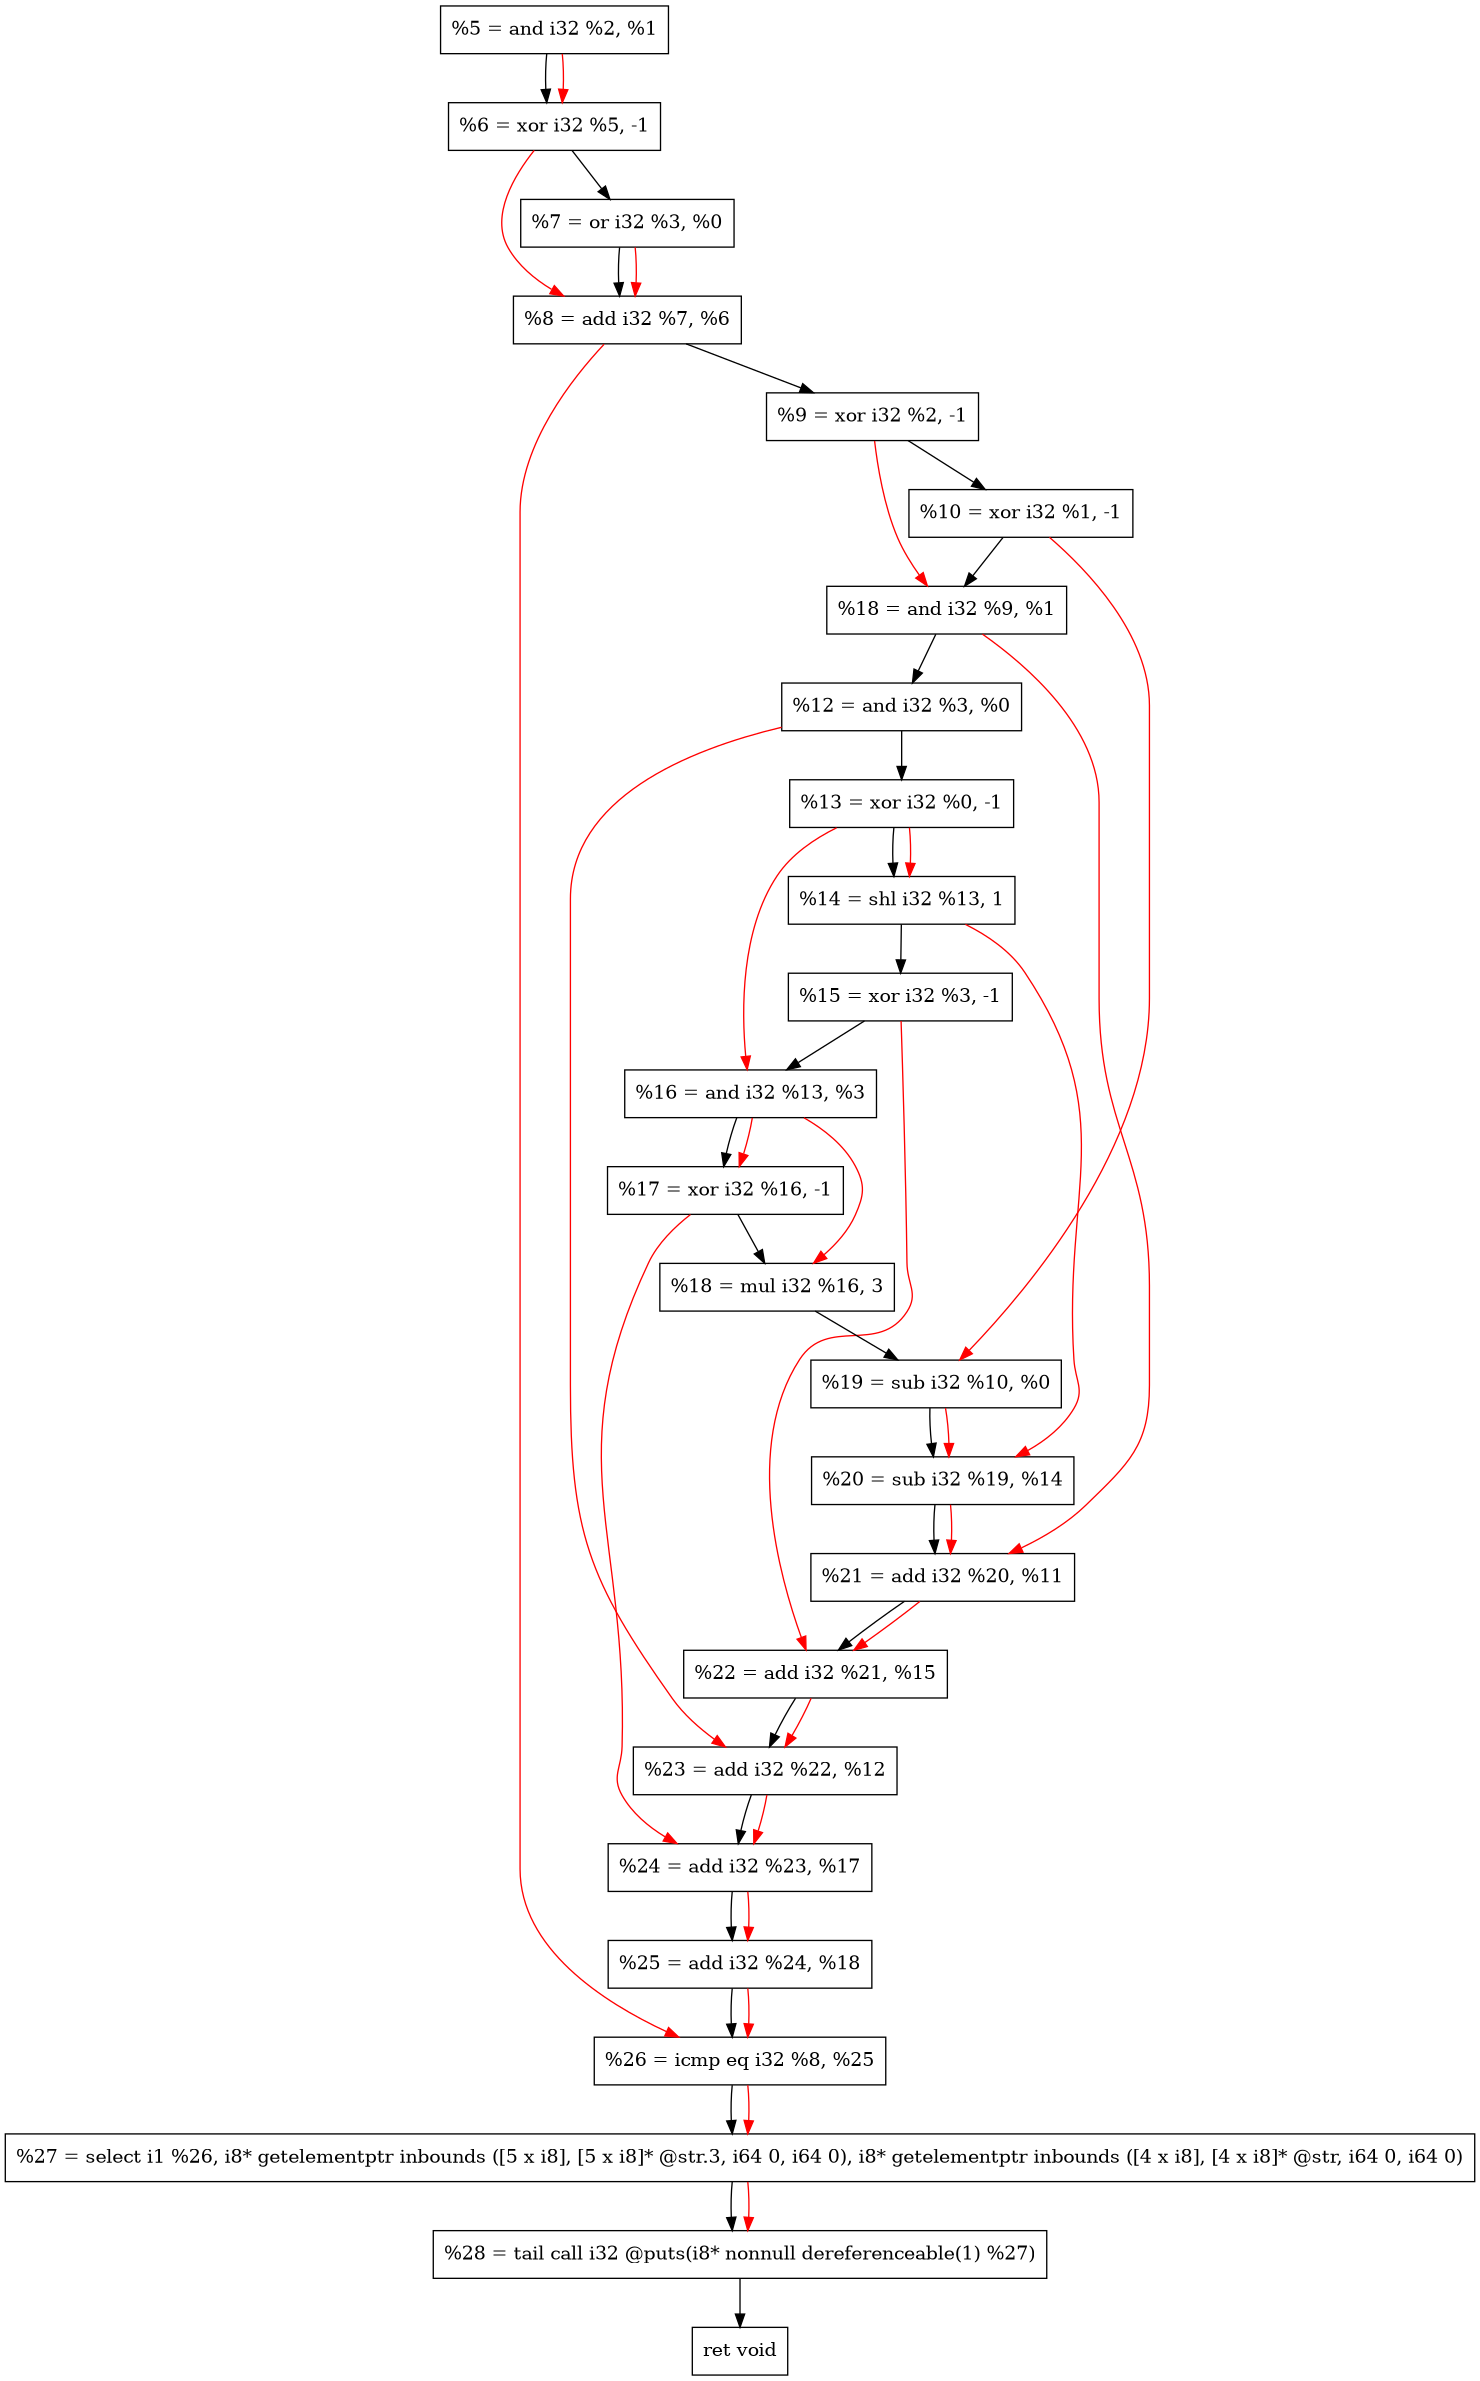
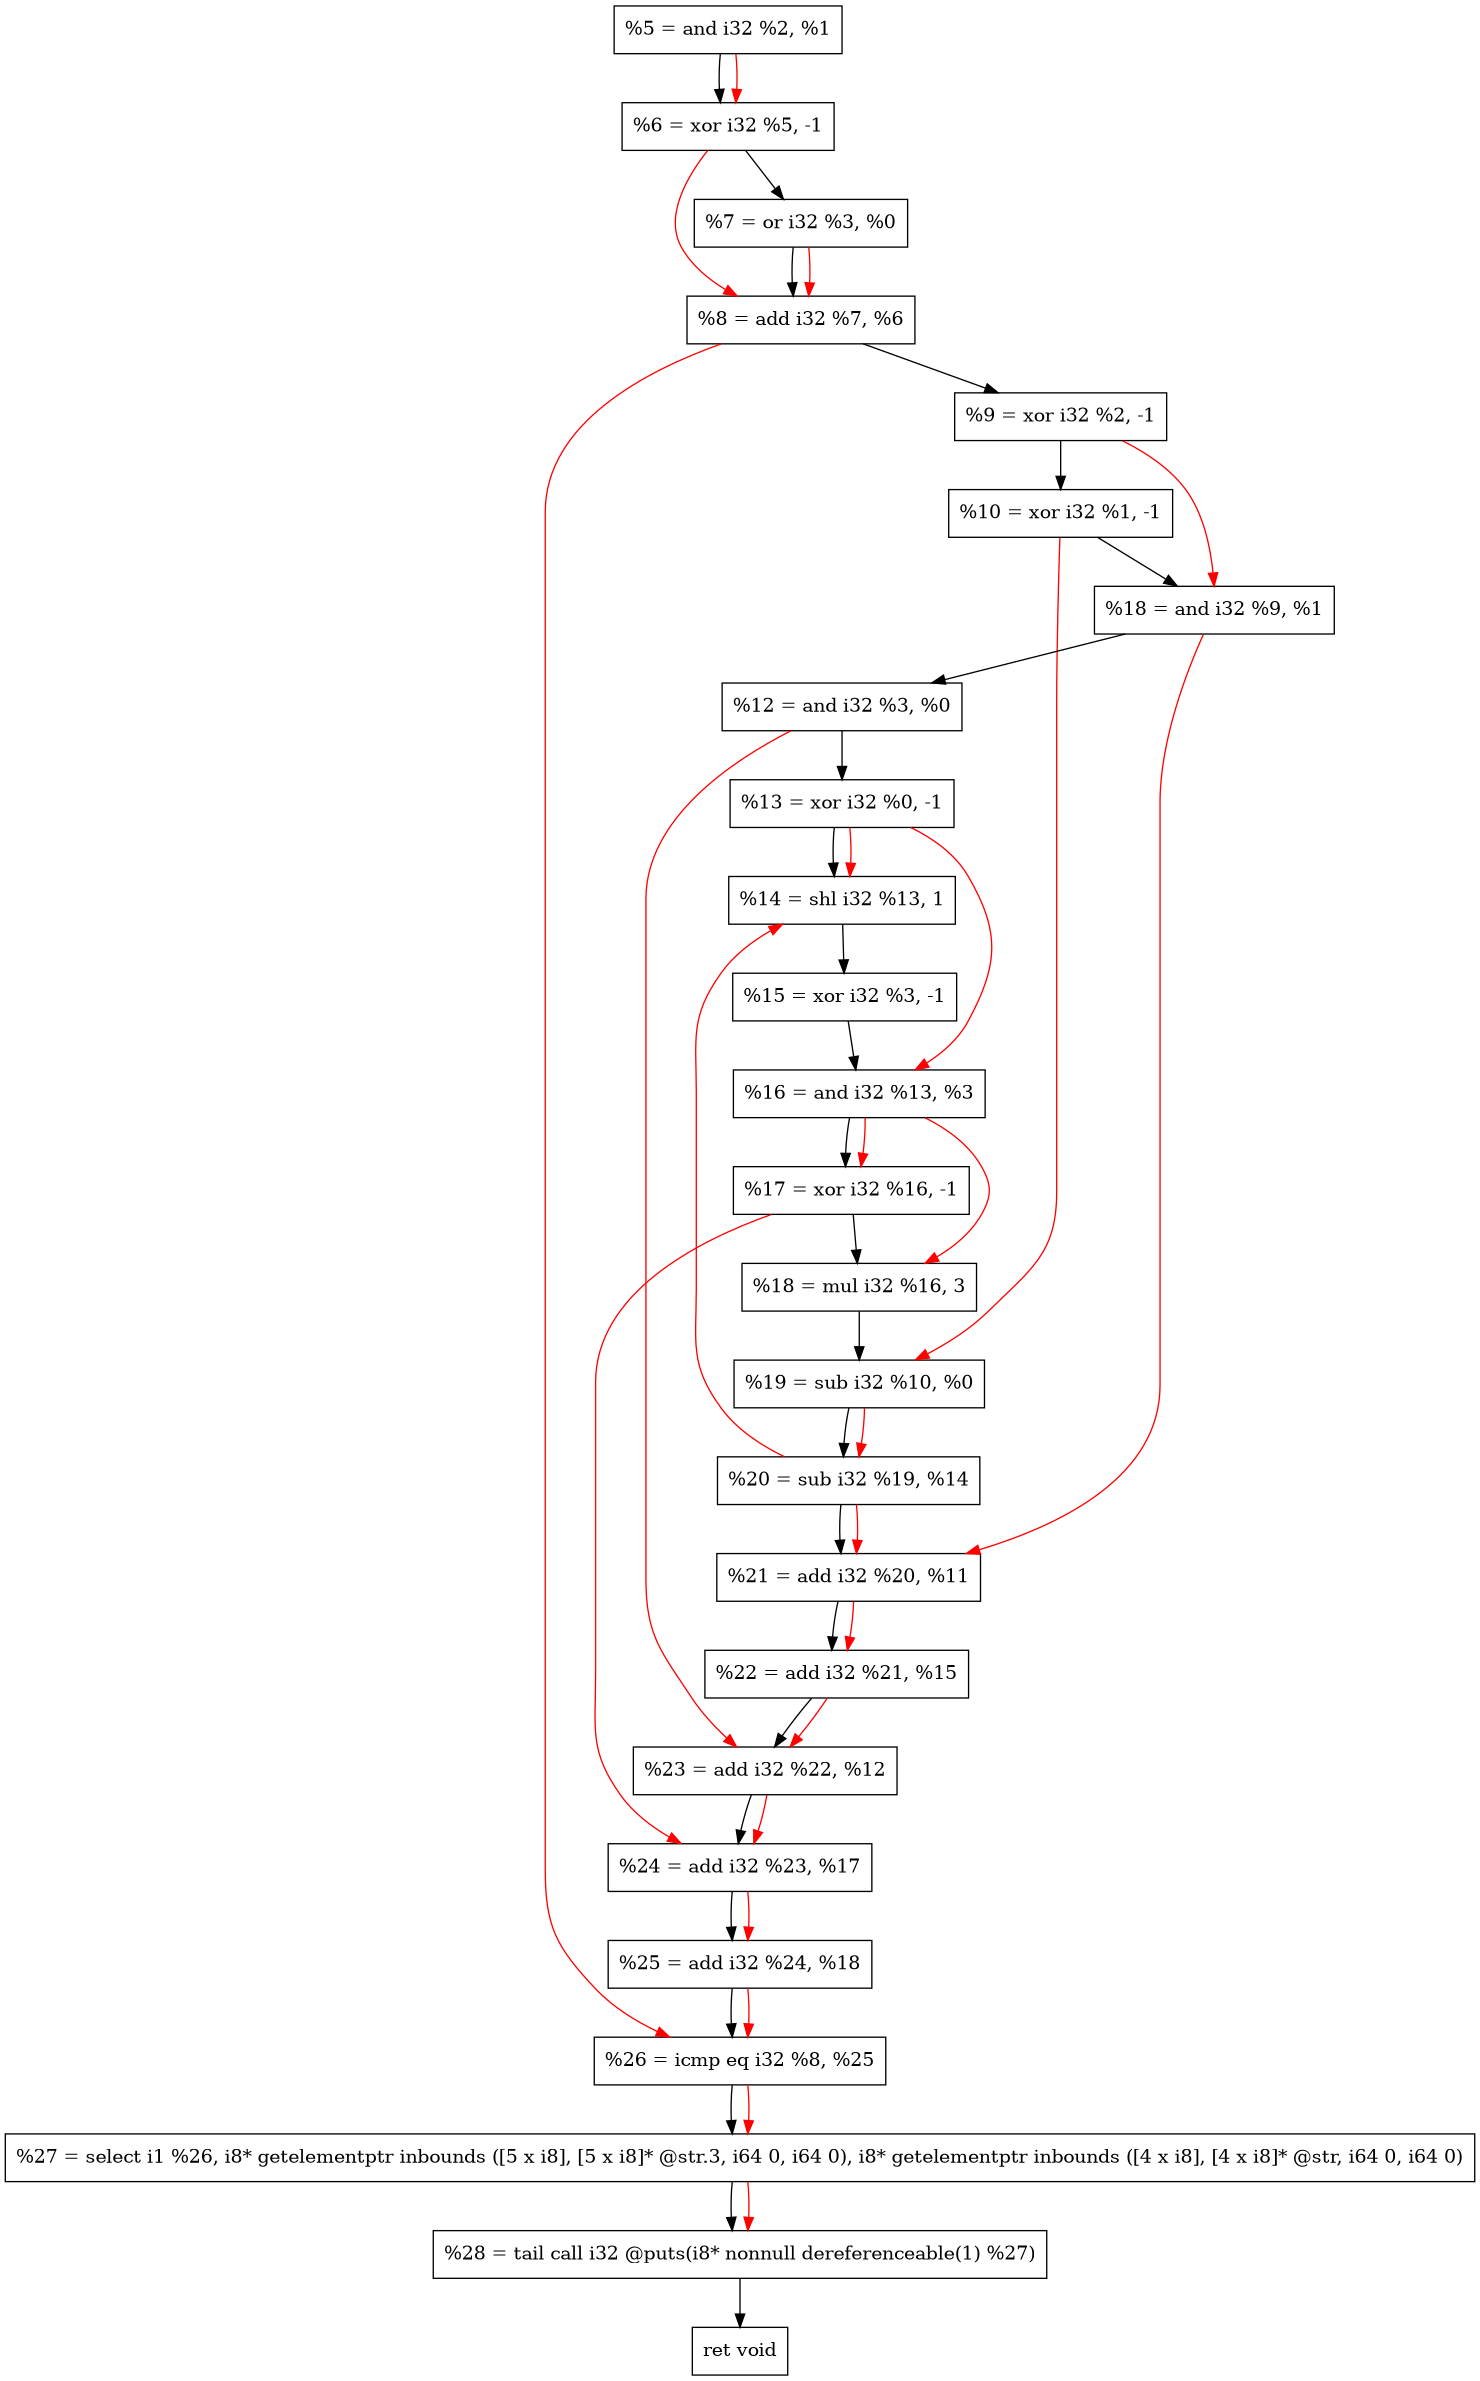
edge "%14 = shl i32 %13, 1" -> "%20 = sub i32 %19, %14": reversed
edge "%15 = xor i32 %3, -1" -> "%22 = add i32 %21, %15": removed
